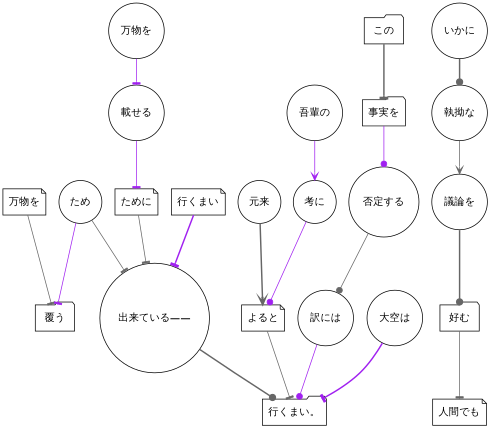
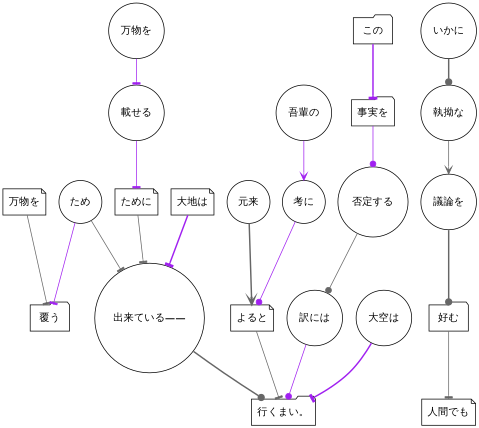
edge "この" -> "事実を": color gray40 -> purple
node "行くまい": label "行くまい" -> "大地は"
